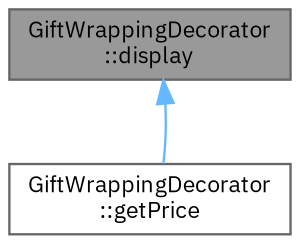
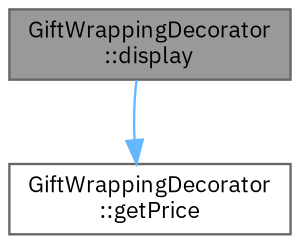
edge "GiftWrappingDecorator ::getPrice" -> "GiftWrappingDecorator ::display": reversed
